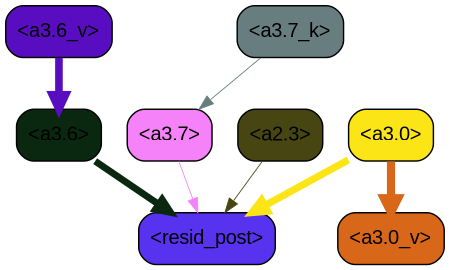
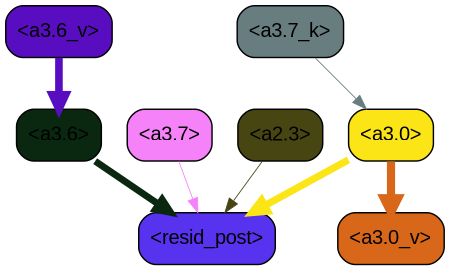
edge "<a3.7_k>" -> "<a3.7>": now "<a3.7_k>" -> "<a3.0>"
